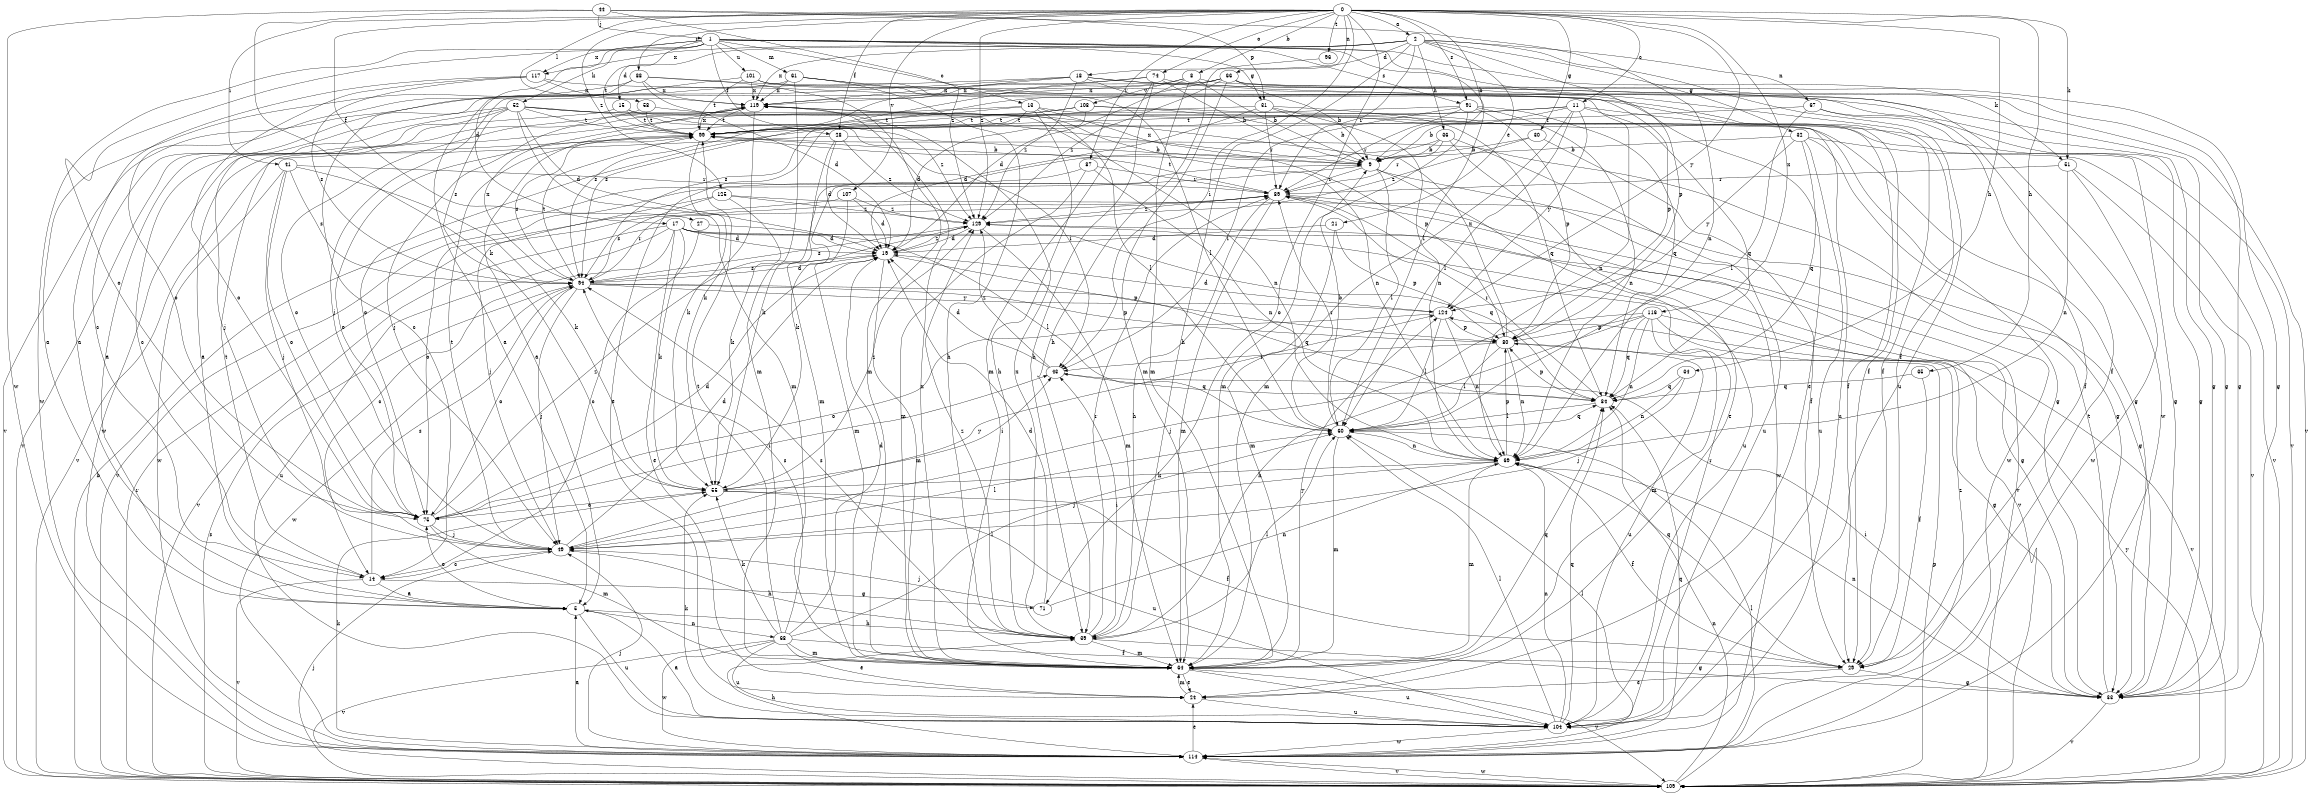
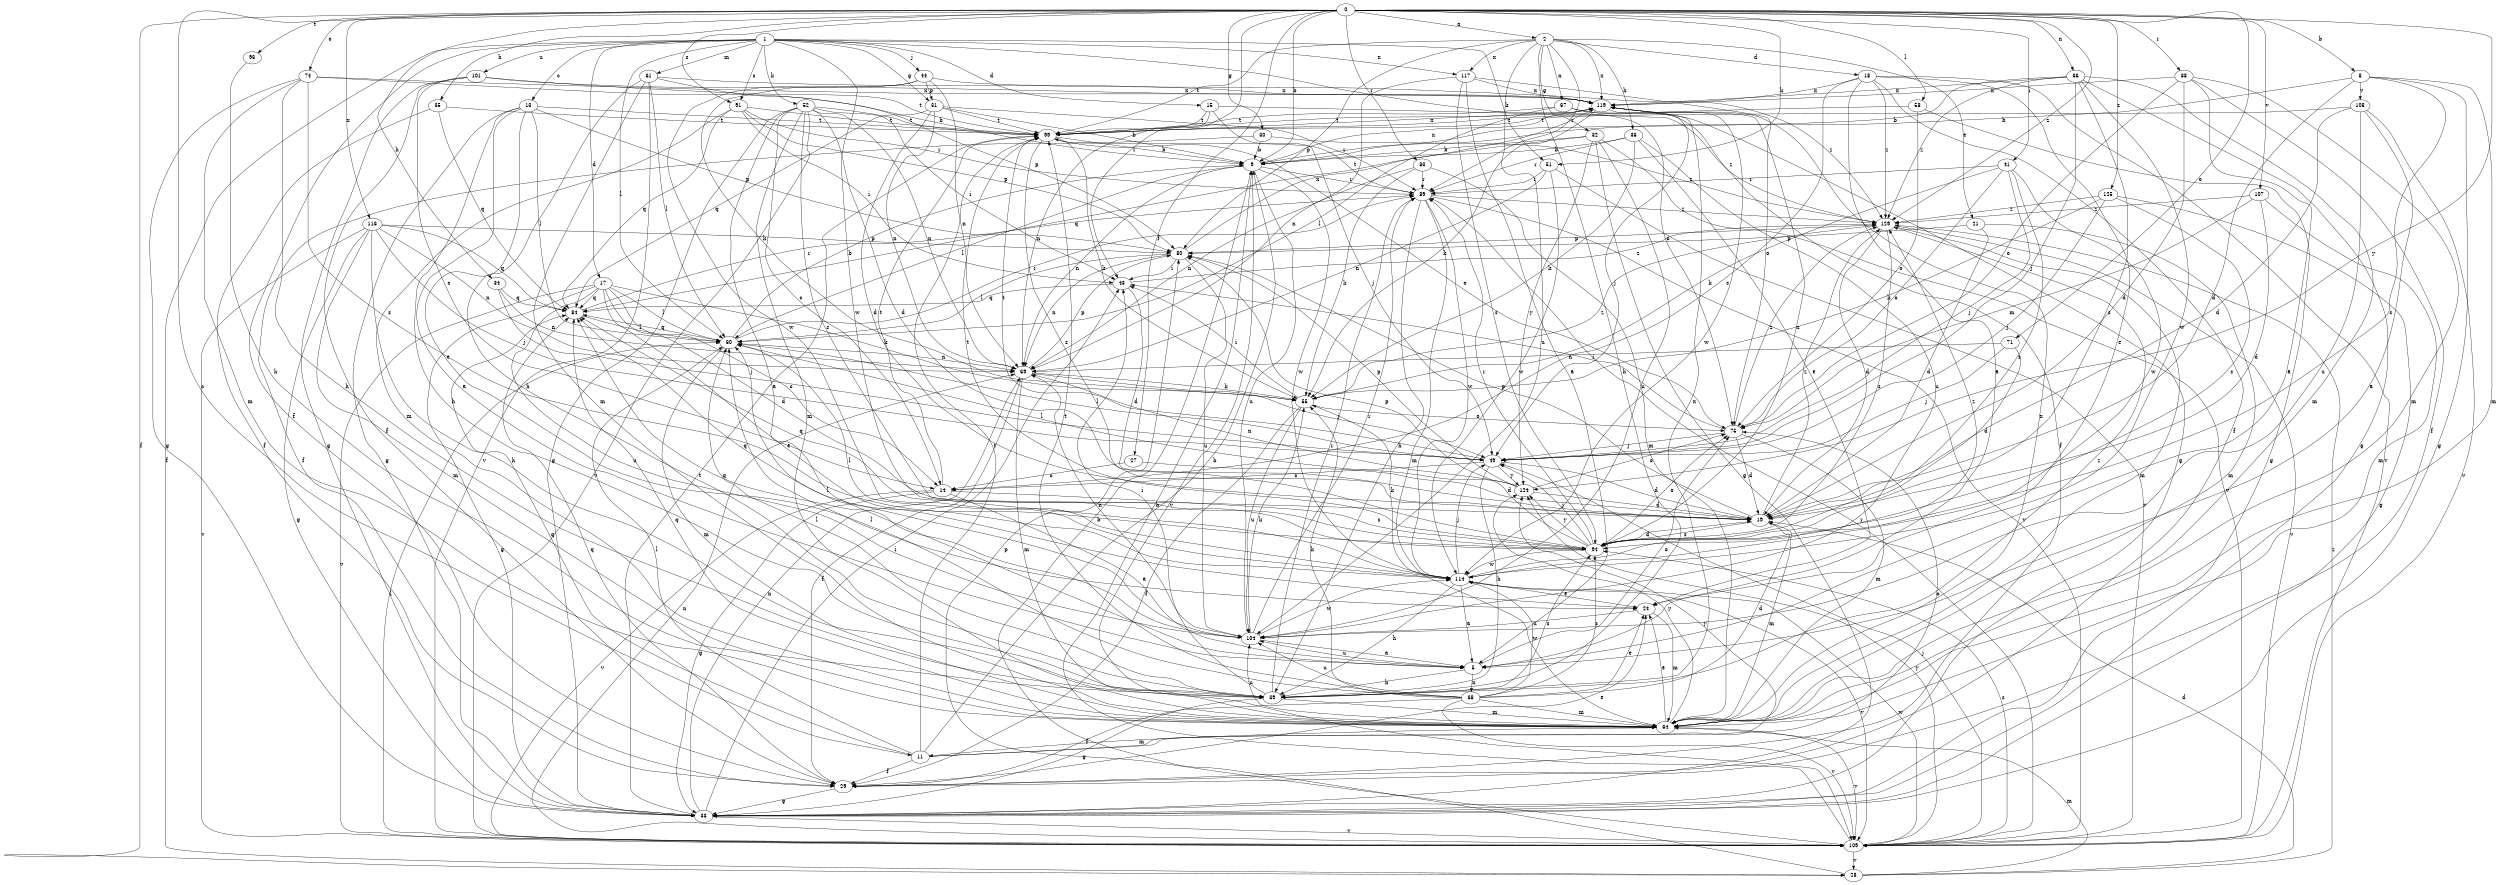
edge "44" -> "1": reversed
edge "35" -> "99": added, label "t"
node "87": label "87" -> "83"
edge "91" -> "69": now "9" -> "69"
edge "107" -> "75": label "o" -> "m"
edge "11" -> "64": reversed
edge "84" -> "80": now "129" -> "80"
edge "14" -> "71": now "14" -> "33"
edge "28" -> "109": reversed
